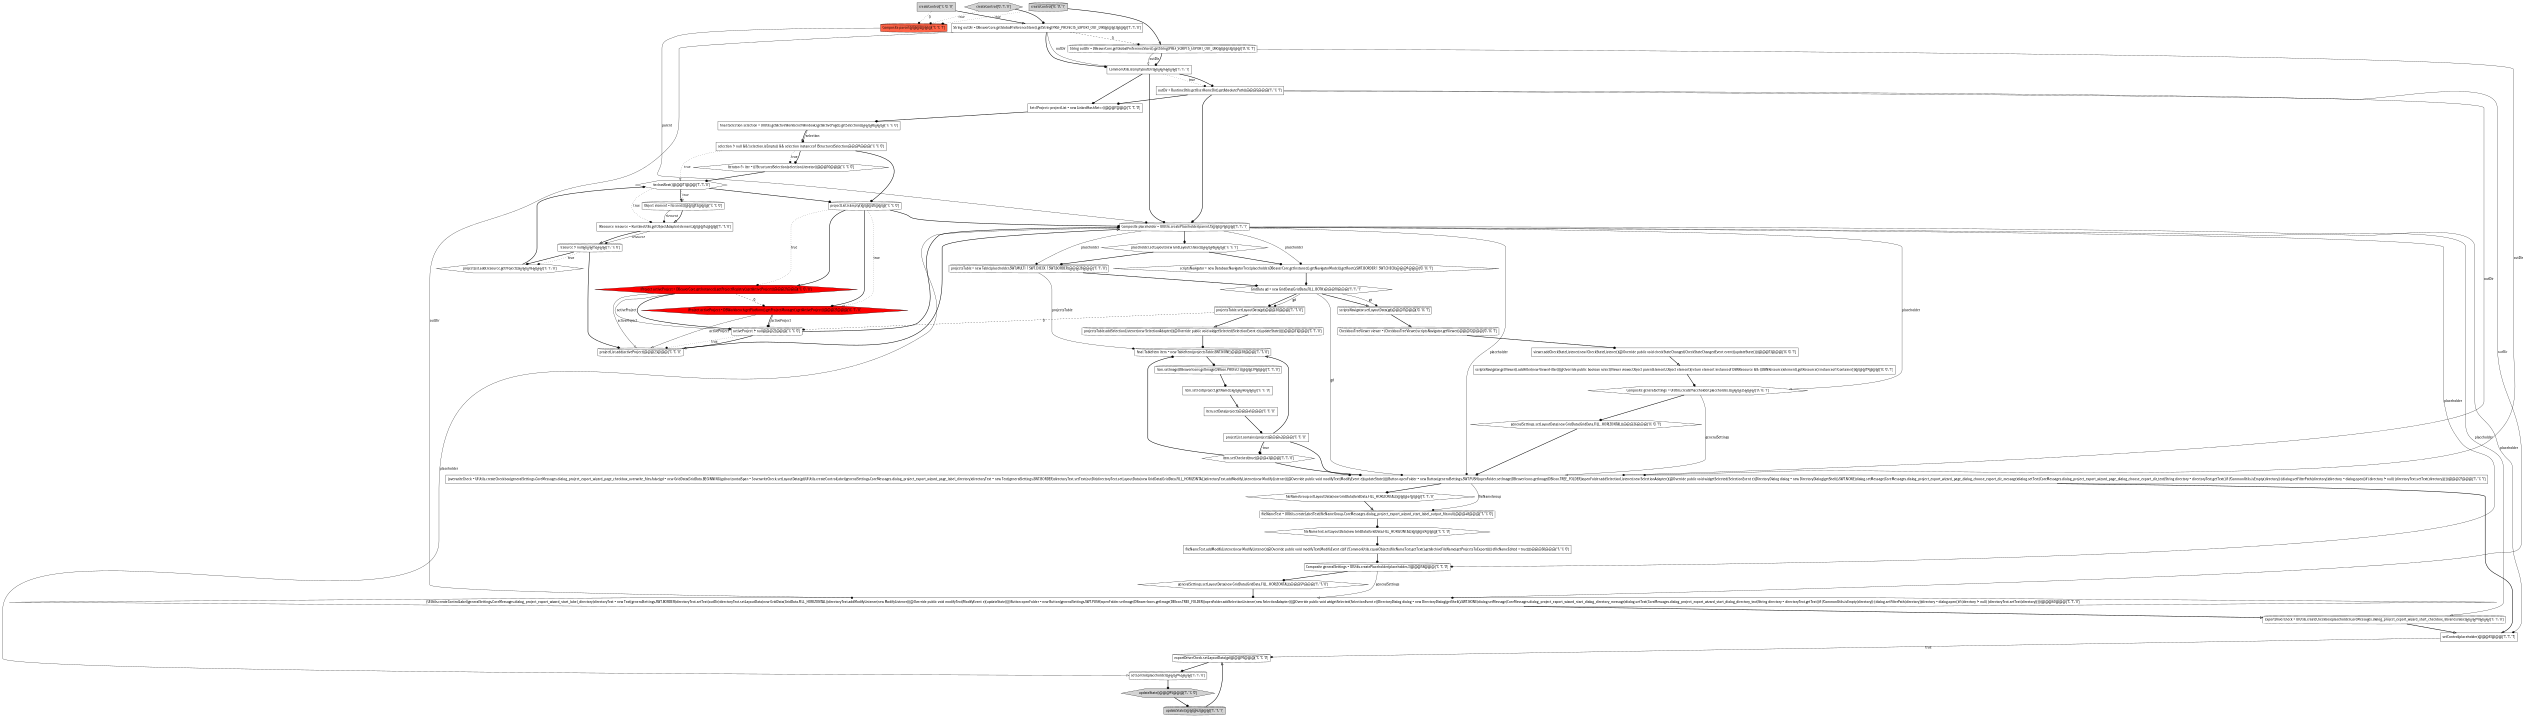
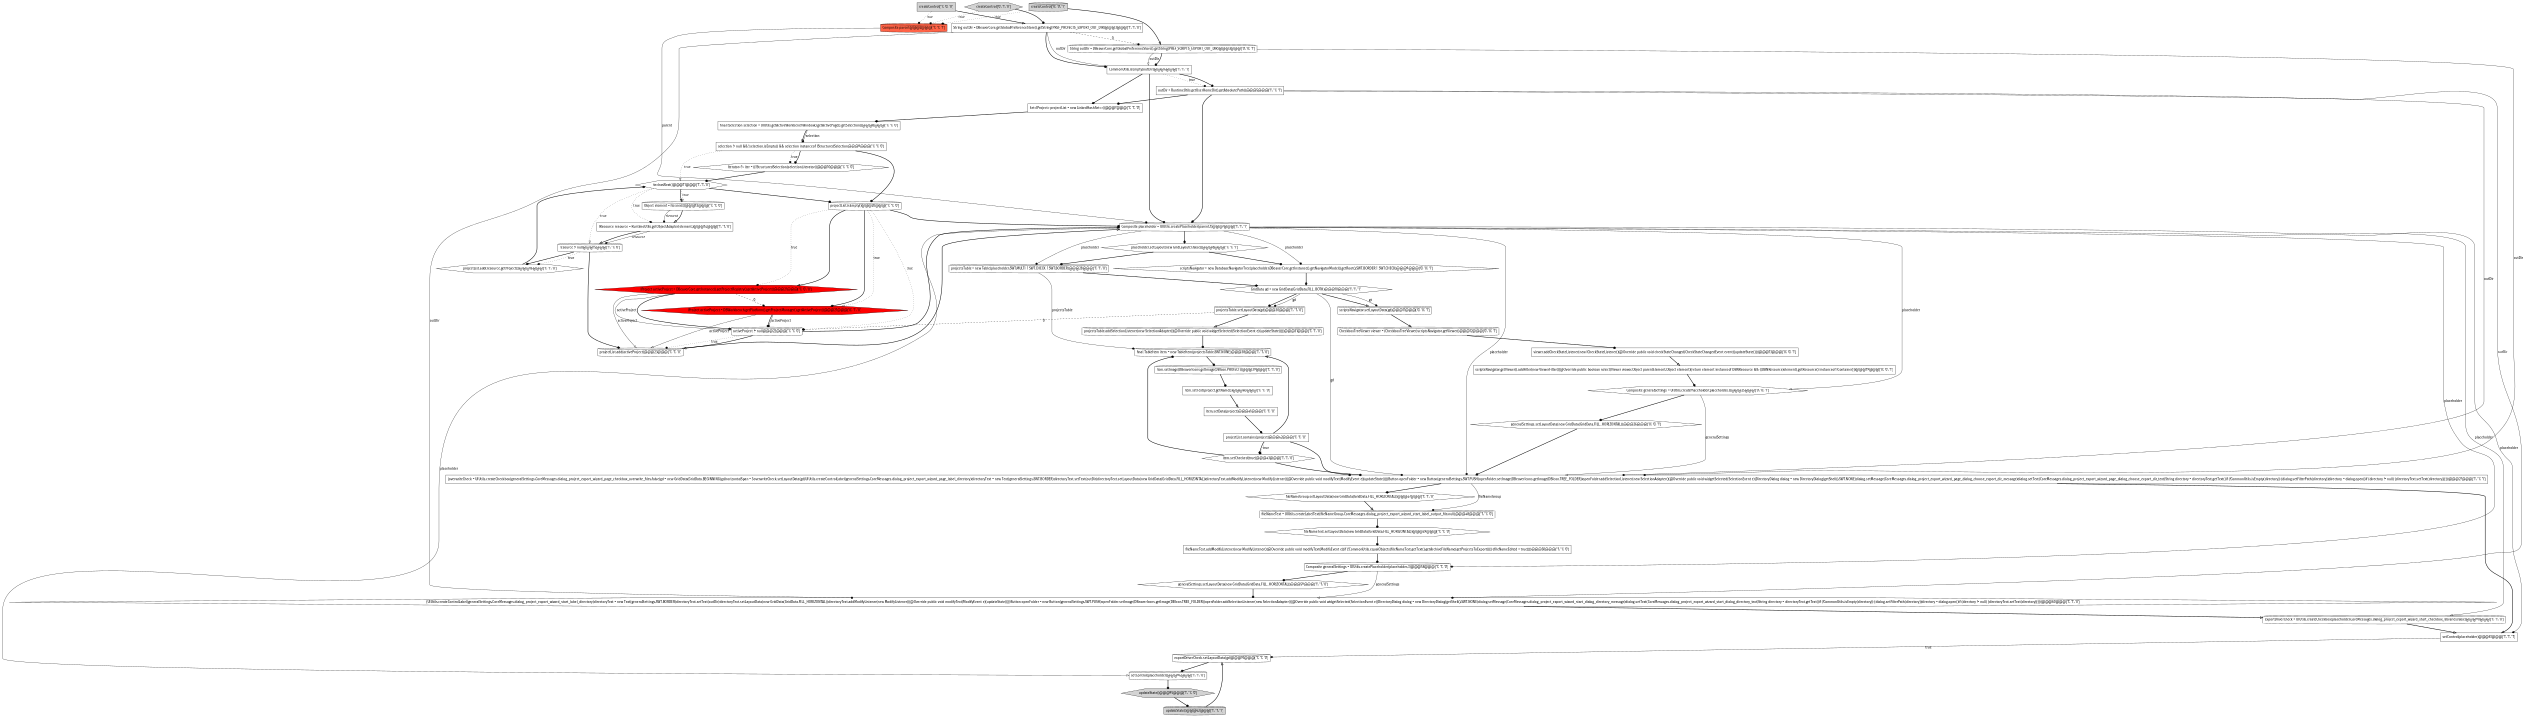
edge "createControl['1', '0', '0']" -> "Composite parent@@@2@@@['1', '1', '1']": label "0" -> "true"
edge "iter.hasNext()@@@11@@@['1', '1', '0']" -> "resource != null@@@15@@@['1', '1', '0']": added, label "true"
edge "projectList.isEmpty()@@@20@@@['1', '1', '0']" -> "activeProject != null@@@22@@@['1', '1', '0']": added, label "true"
